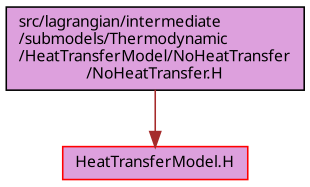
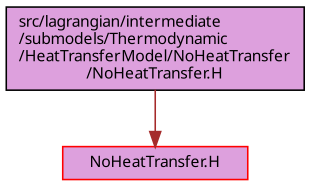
node "HeatTransferModel.H": label "HeatTransferModel.H" -> "NoHeatTransfer.H"
